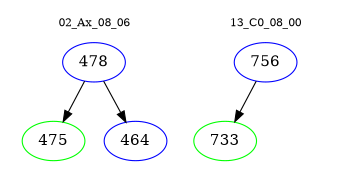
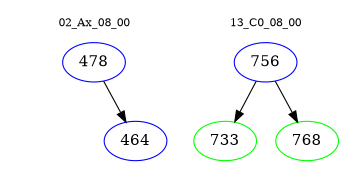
cluster "02_Ax_08_06": label "02_Ax_08_06" -> "02_Ax_08_00"
node "475": removed
node "768": added
